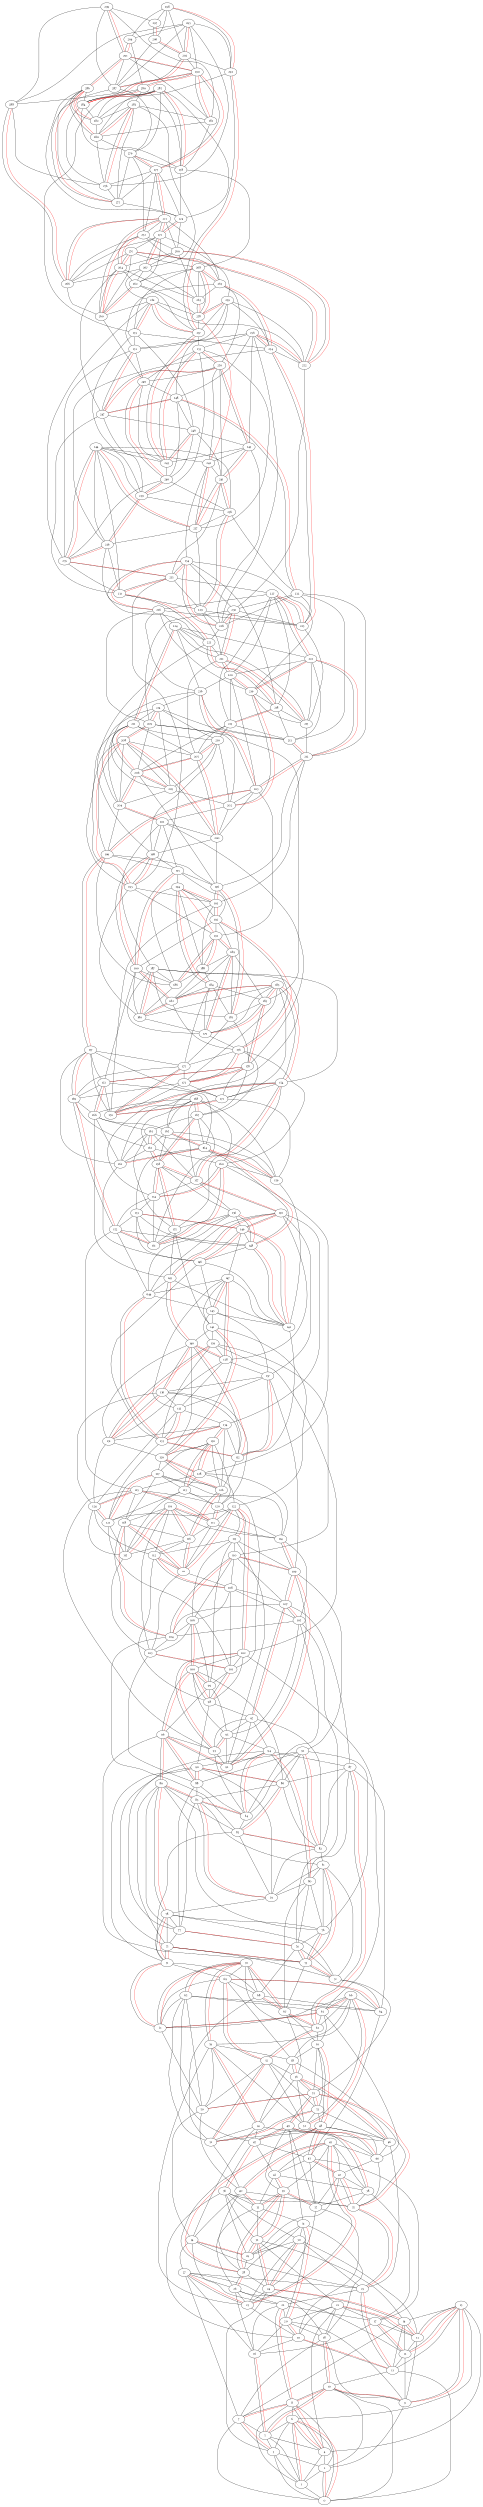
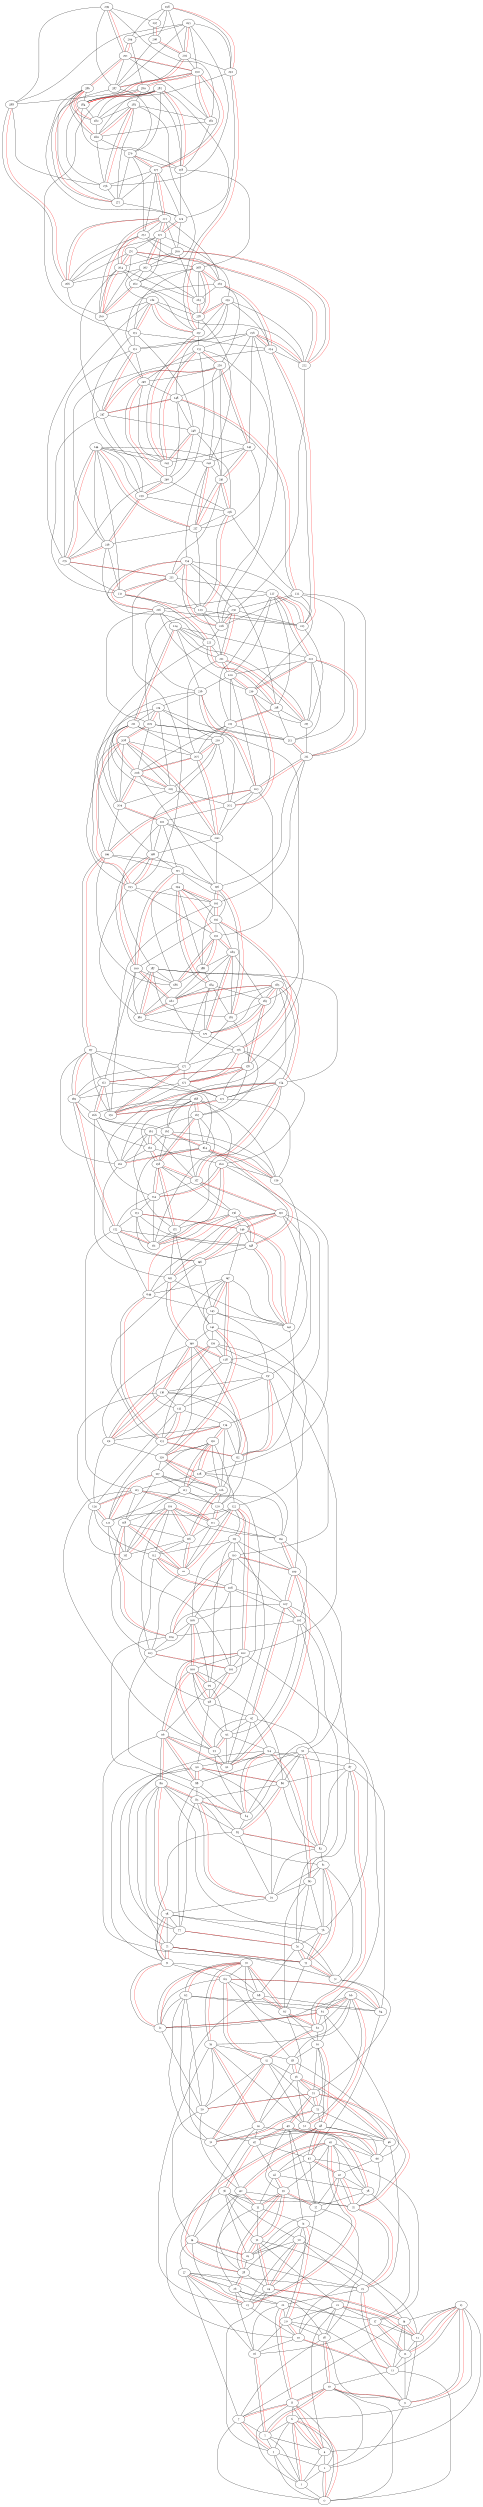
edge "258" -- "242": color red -> black
edge "156" -- "644": color black -> red
edge "146" -- "142": now "146" -- "145"
